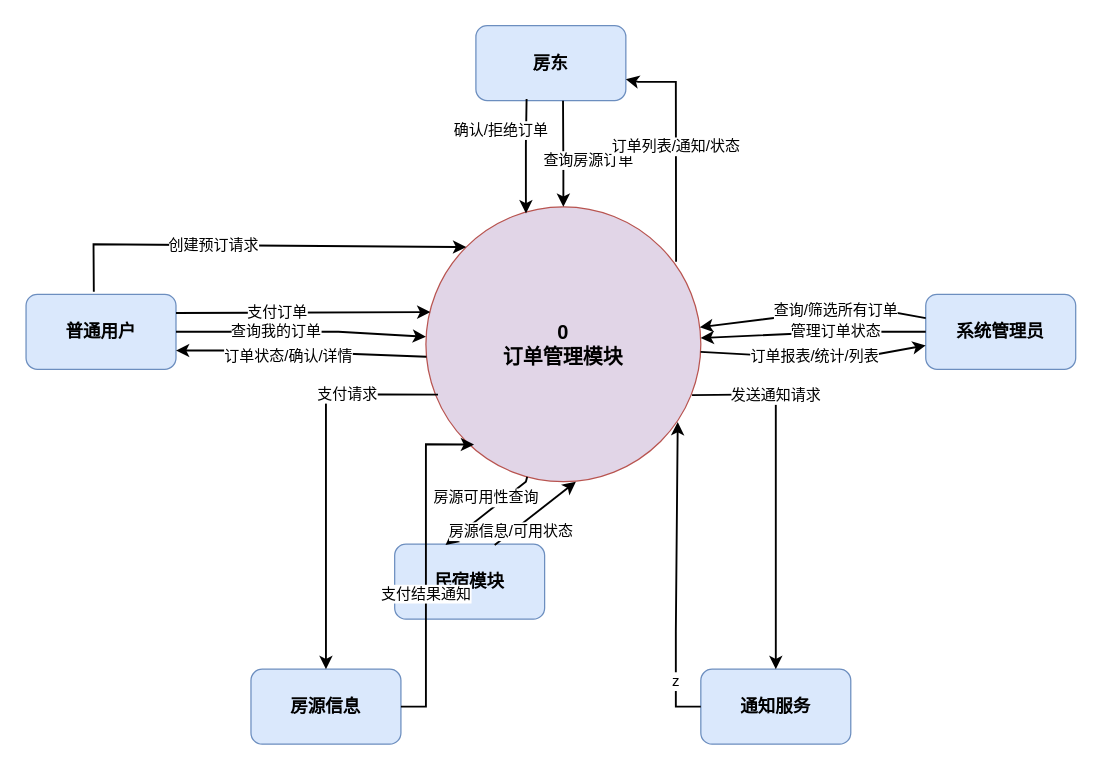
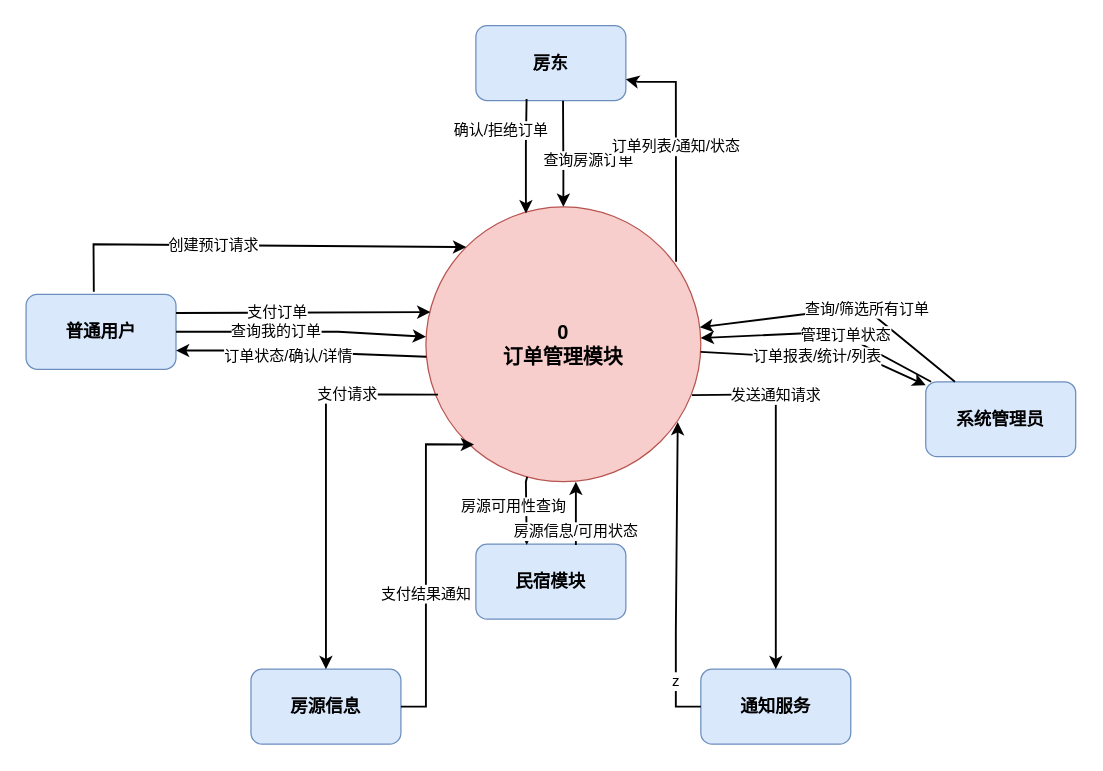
node "系统管理员": moved (1001, 332) -> (1001, 419)
node "0 订单管理模块": fillcolor #e1d5e7 -> #f8cecc
node "民宿模块": moved (469, 582) -> (551, 582)
